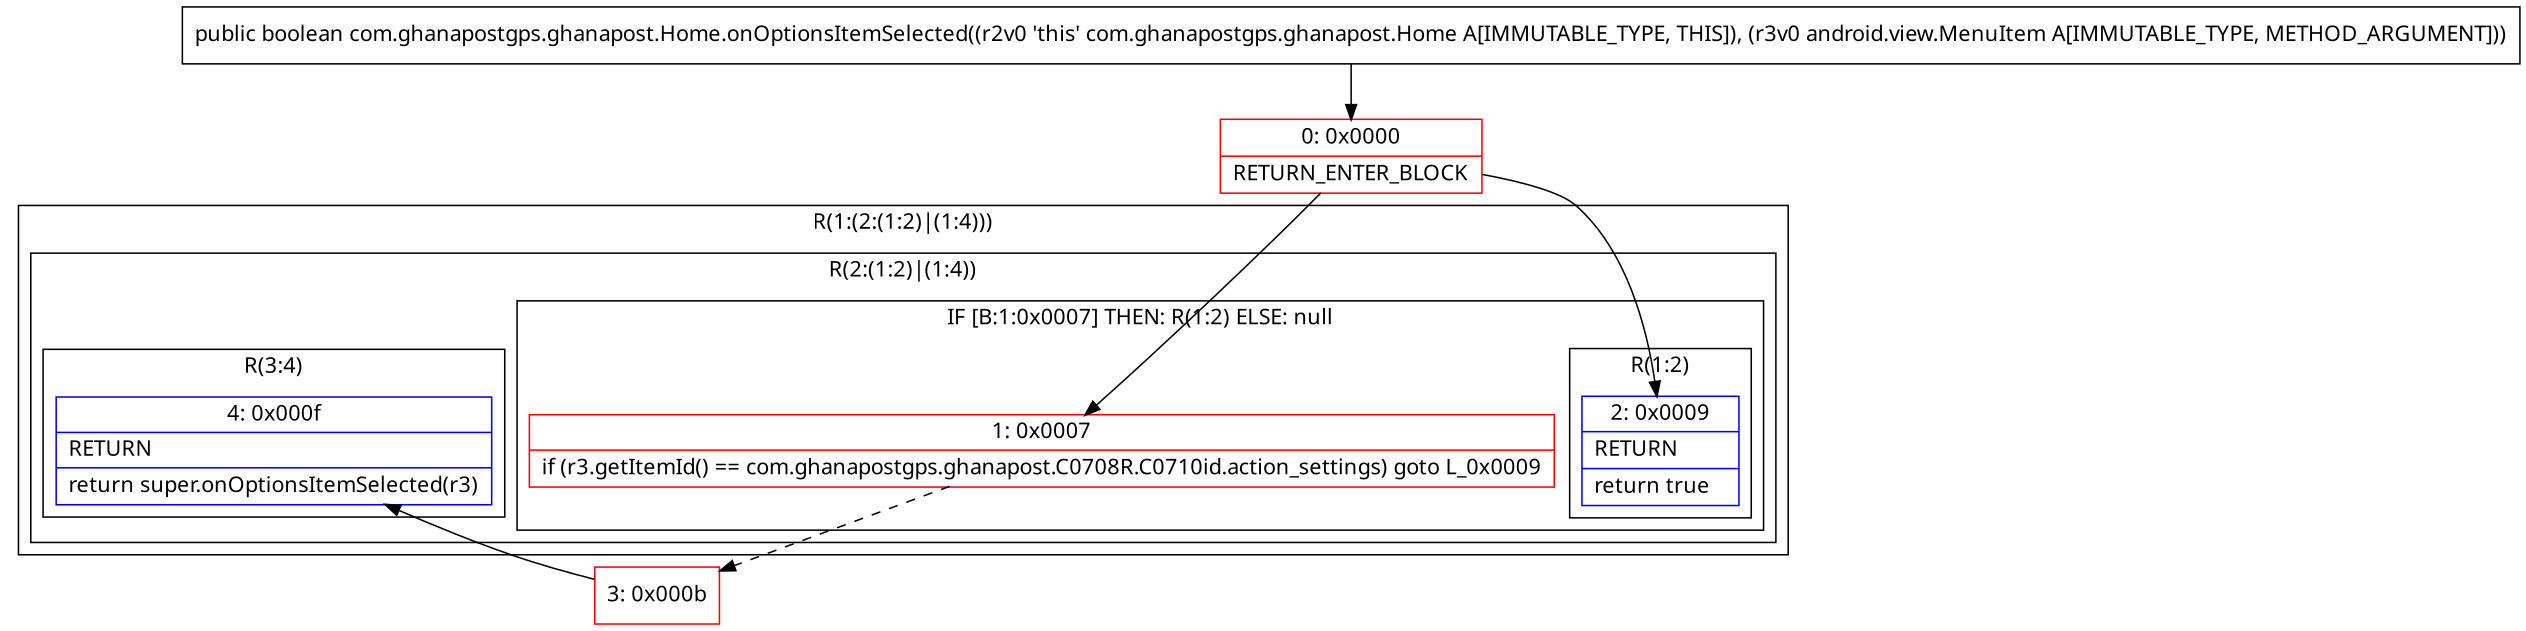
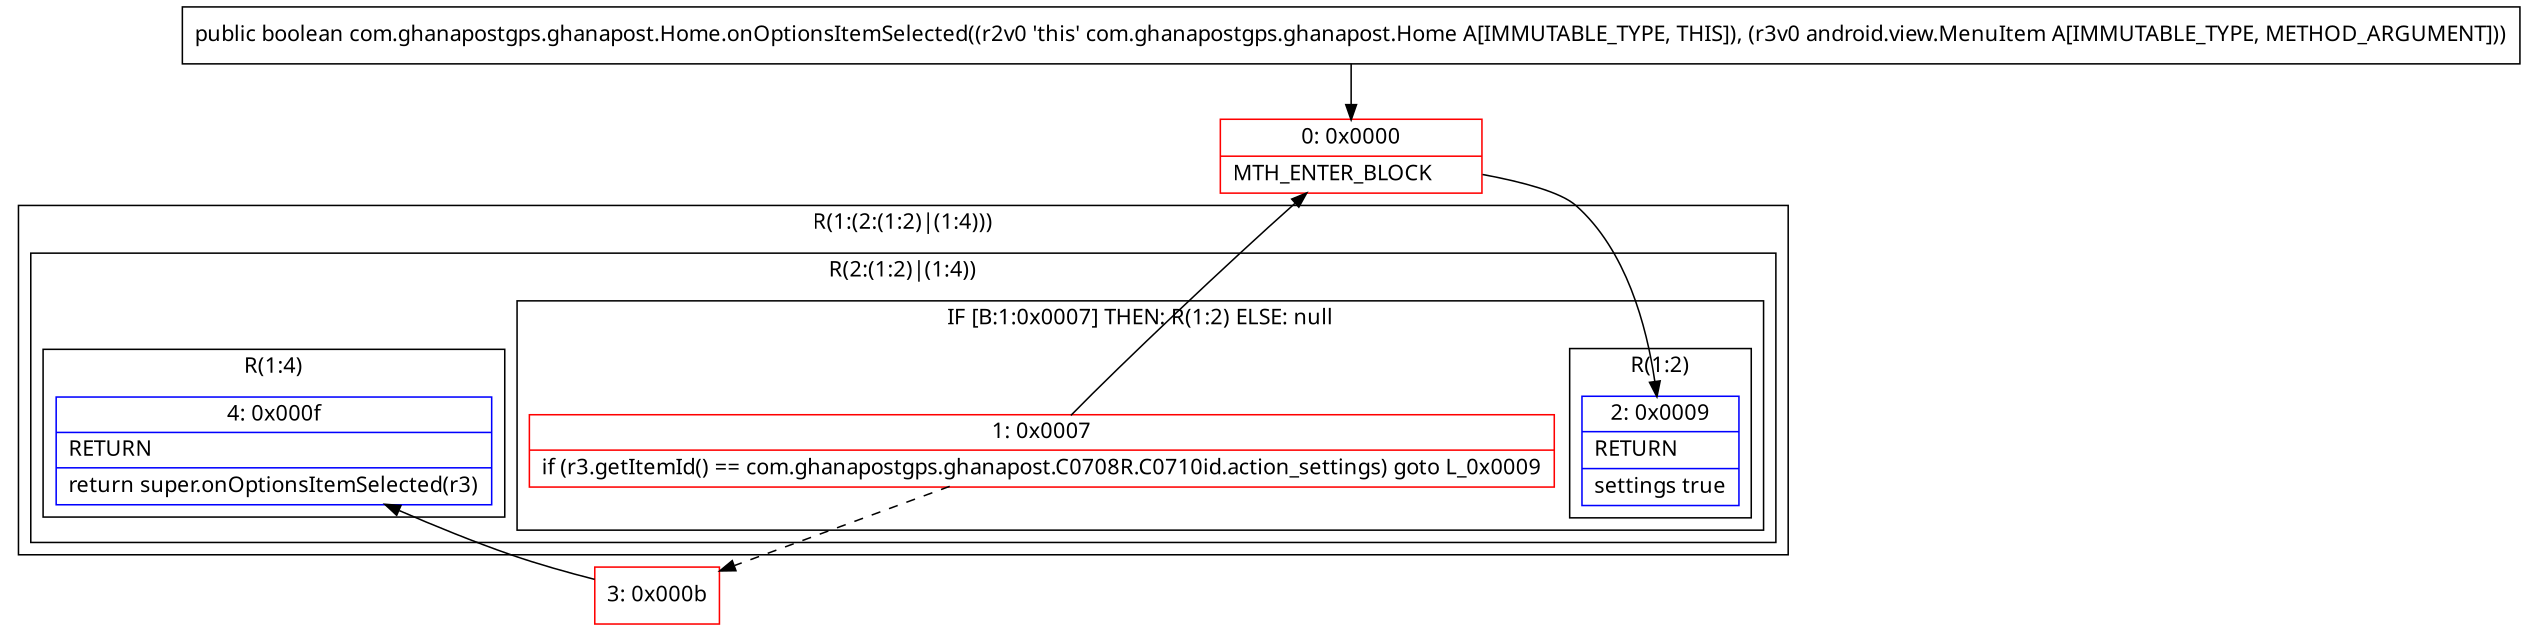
node "0: 0x0000": text "RETURN_ENTER_BLOCK" -> "MTH_ENTER_BLOCK"
edge "0: 0x0000" -> "1: 0x0007": reversed
cluster "R(3:4)": label "R(3:4)" -> "R(1:4)"
node "2: 0x0009": text "return true" -> "settings true"
